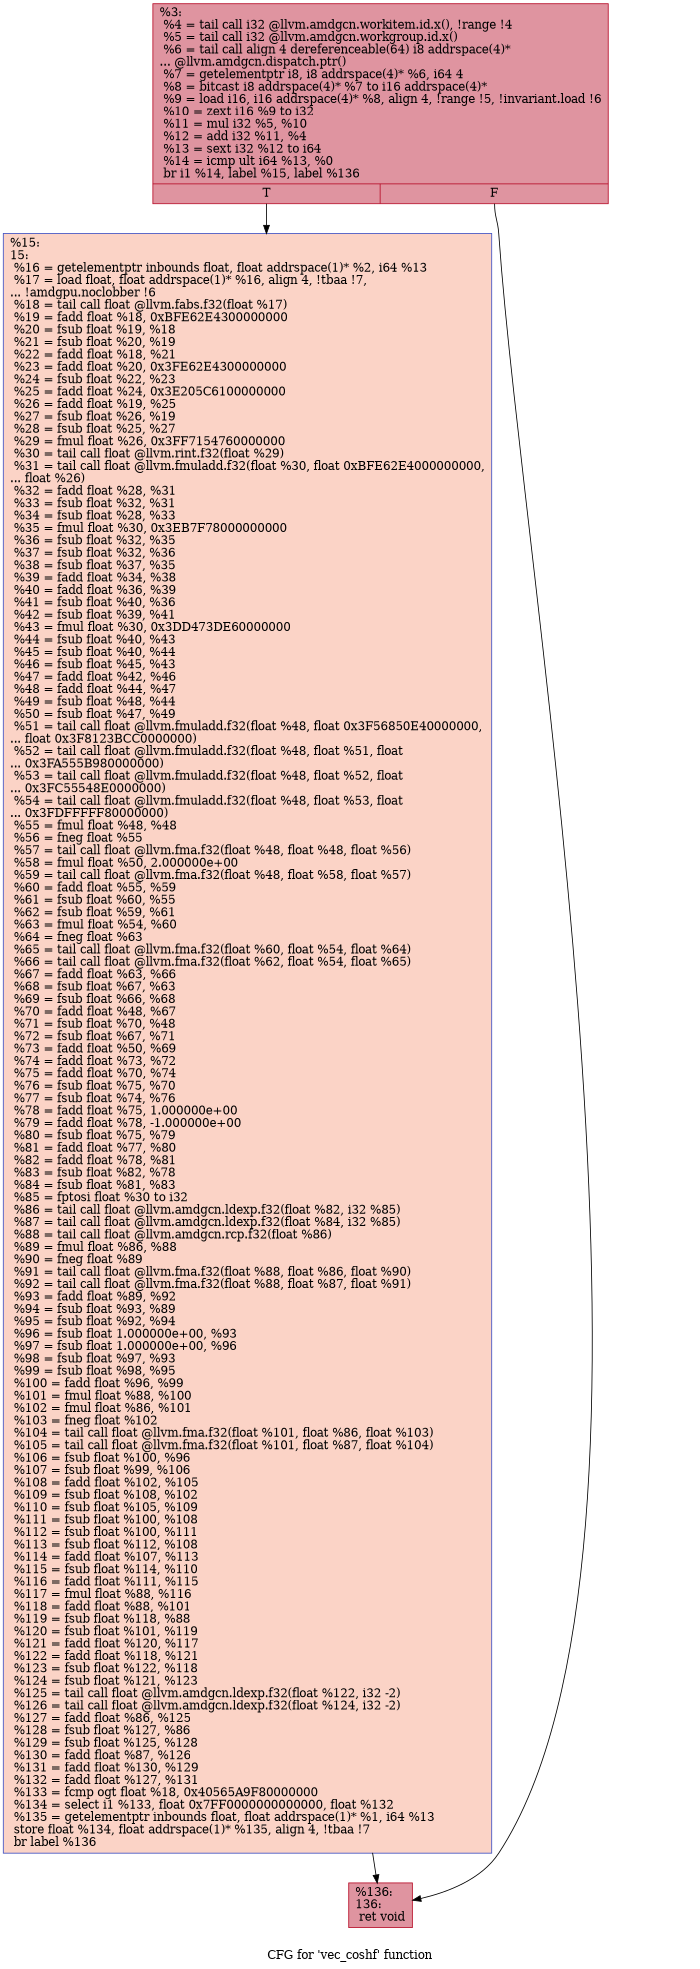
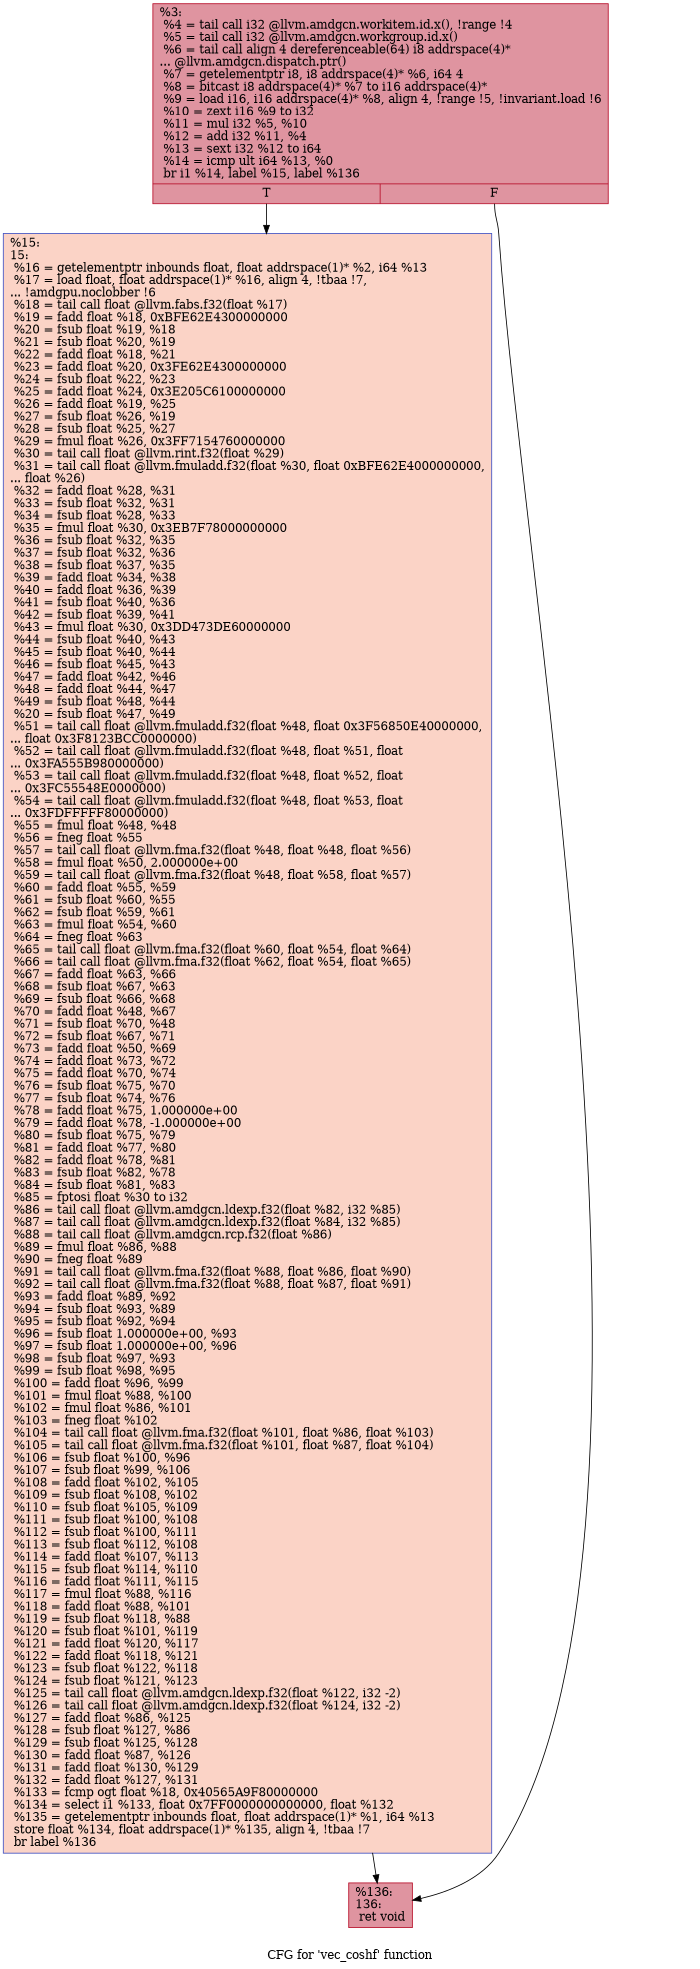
node "%15:": text "%50 = fsub float %47, %49" -> "%20 = fsub float %47, %49"
